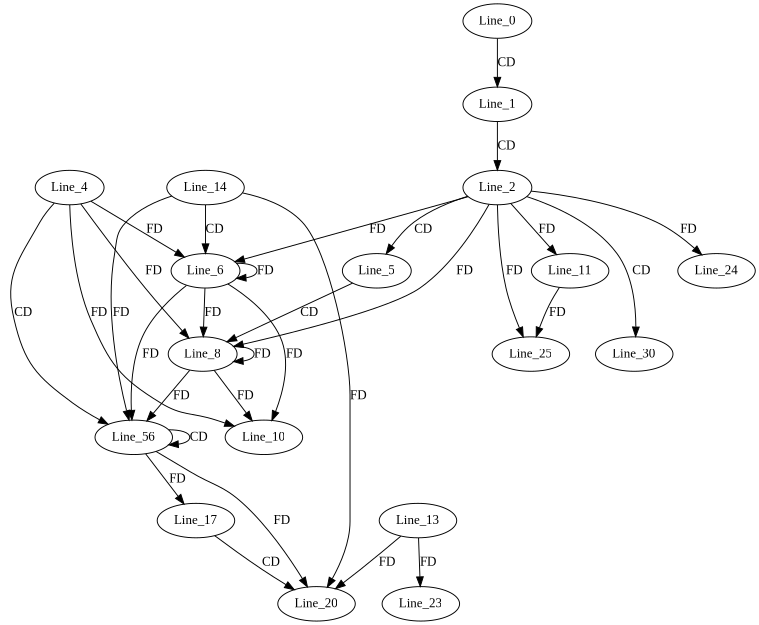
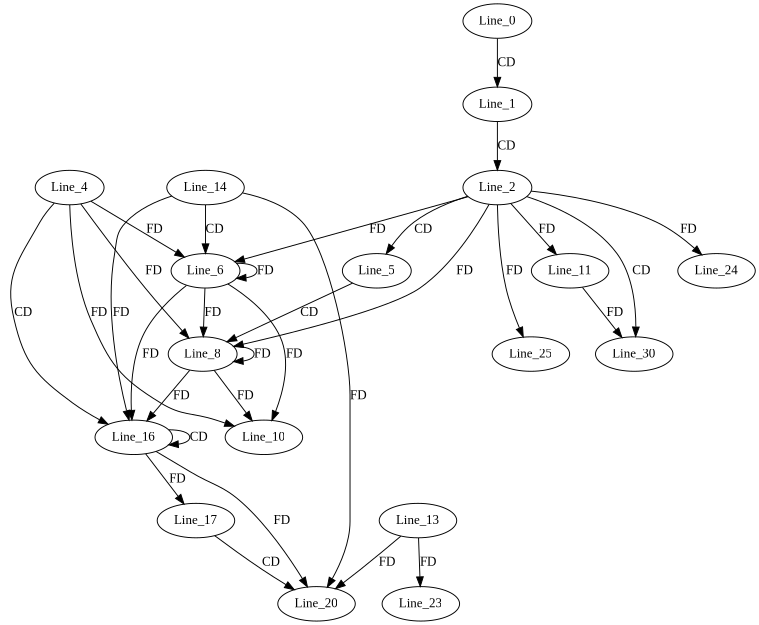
edge "Line_11" -> "Line_25": now "Line_11" -> "Line_30"
node "Line_56": label "Line_56" -> "Line_16"
